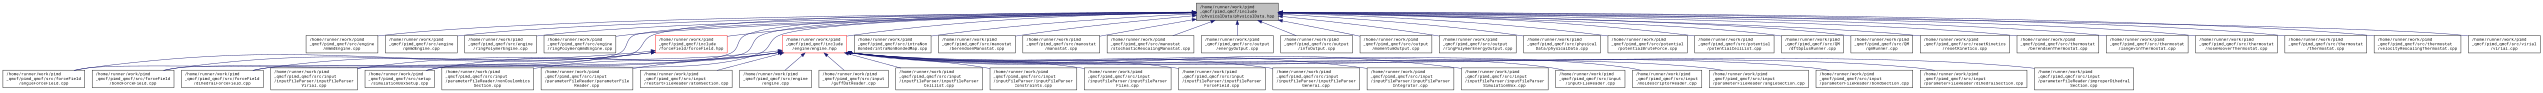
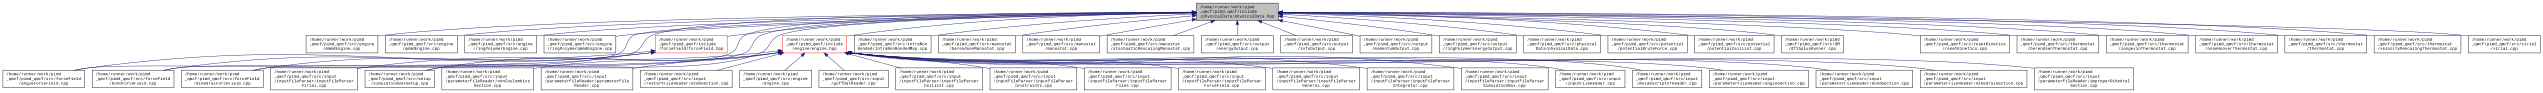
node "/home/runner/work/pimd _qmcf/pimd_qmcf/src/QM /qmRunner.cpp": removed
